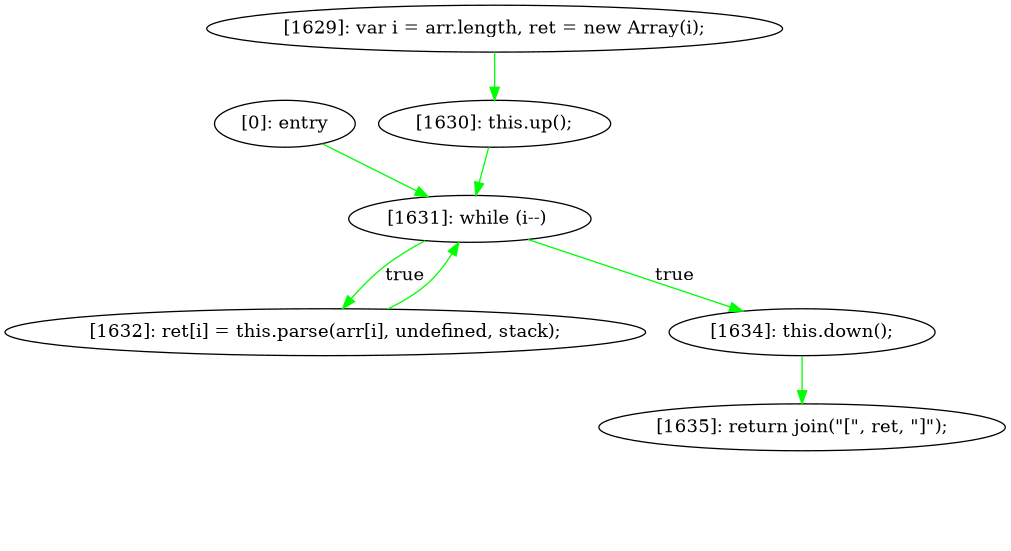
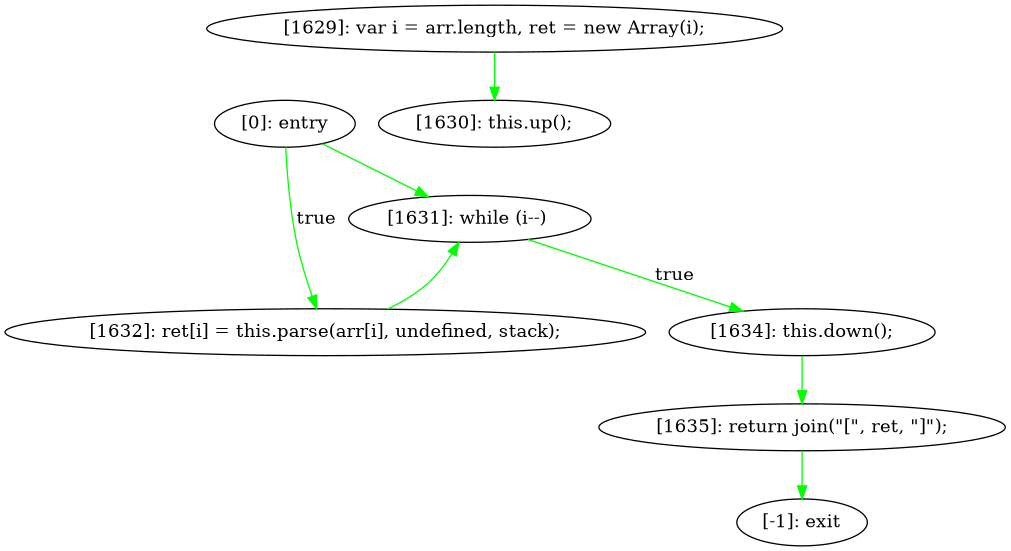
edge "[1630]: this.up();" -> "[1631]: while (i--)": removed
edge "[1631]: while (i--)" -> "[1632]: ret[i] = this.parse(arr[i], undefined, stack);": now "[0]: entry" -> "[1632]: ret[i] = this.parse(arr[i], undefined, stack);"
node "[-1]: exit": added
